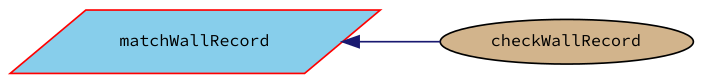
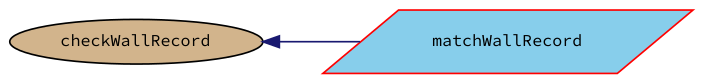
edge "checkWallRecord" -> "matchWallRecord": reversed
